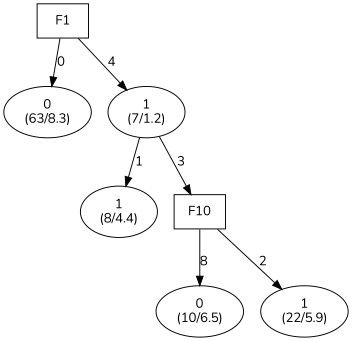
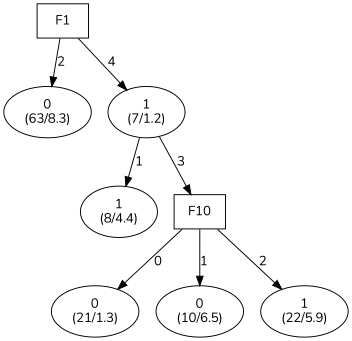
edge "F1" -> "0 (63/8.3)": label "0" -> "2"
edge "F10" -> "0 (10/6.5)": label "8" -> "1"
node "0 (21/1.3)": added
